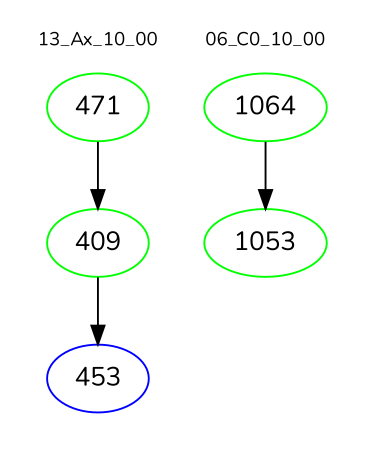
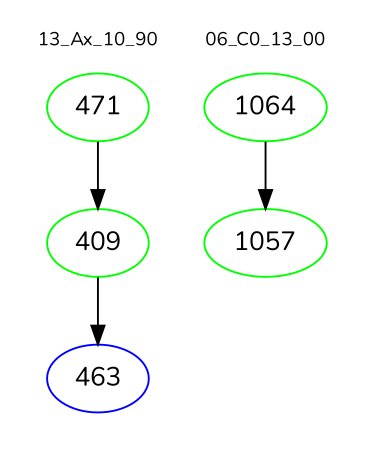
cluster "13_Ax_10_00": label "13_Ax_10_00" -> "13_Ax_10_90"
cluster "06_C0_10_00": label "06_C0_10_00" -> "06_C0_13_00"
node "1053": label "1053" -> "1057"
node "453": label "453" -> "463"
